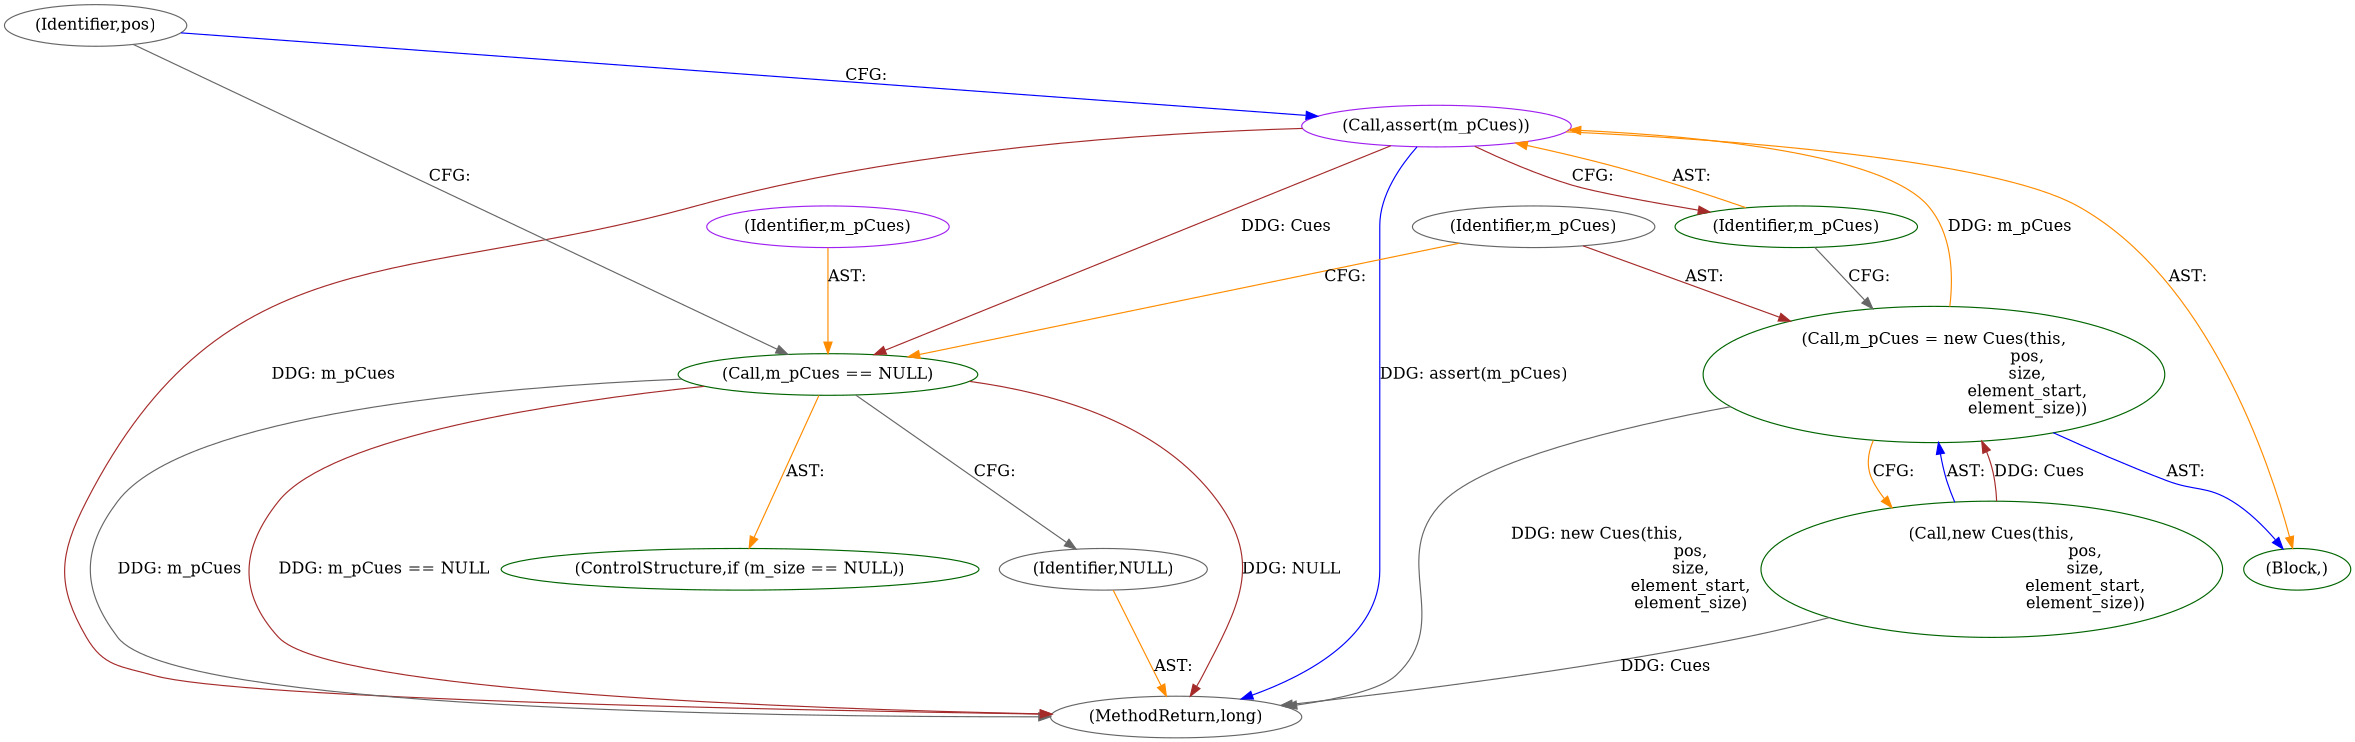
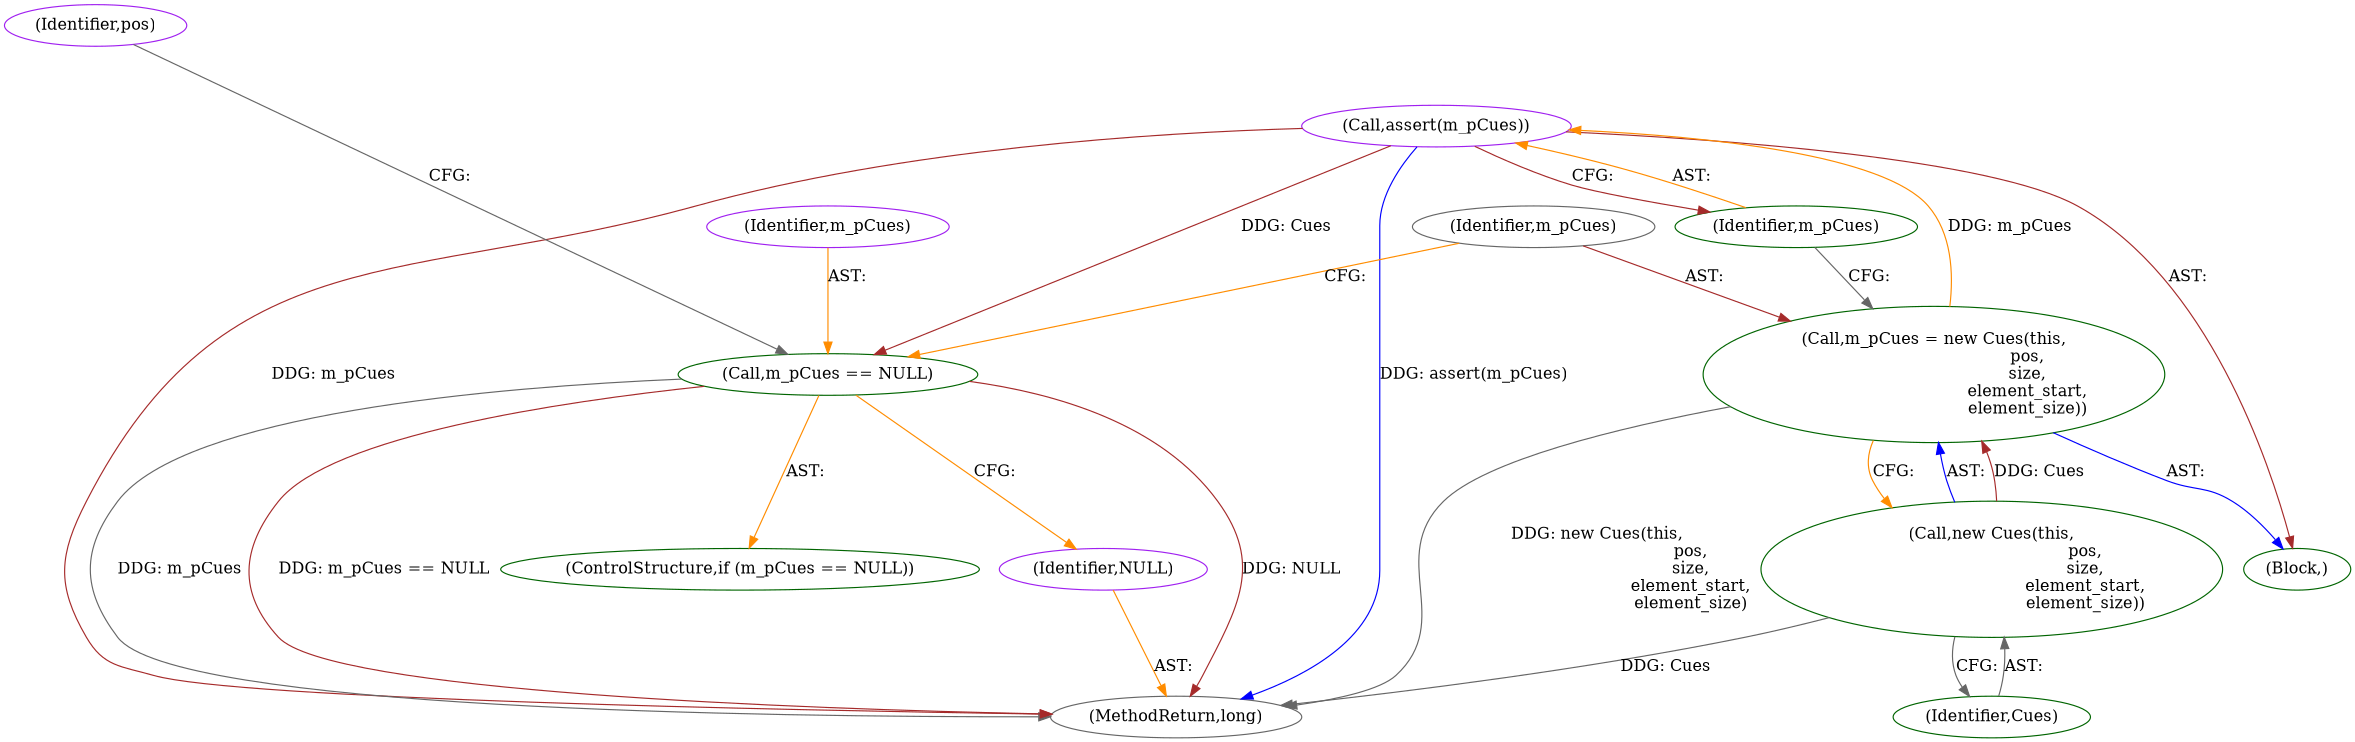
node "(Identifier,pos)": color gray40 -> purple
edge "(Identifier,pos)" -> "(Call,assert(m_pCues))": removed, label "CFG:"
edge "(Call,assert(m_pCues))" -> "(Block,)": color darkorange -> brown
edge "(Call,m_pCues == NULL)" -> "(Identifier,NULL)": color gray40 -> darkorange
node "(ControlStructure,if (m_size == NULL))": label "(ControlStructure,if (m_size == NULL))" -> "(ControlStructure,if (m_pCues == NULL))"
node "(Identifier,NULL)": color gray40 -> purple
node "(Identifier,Cues)": added
